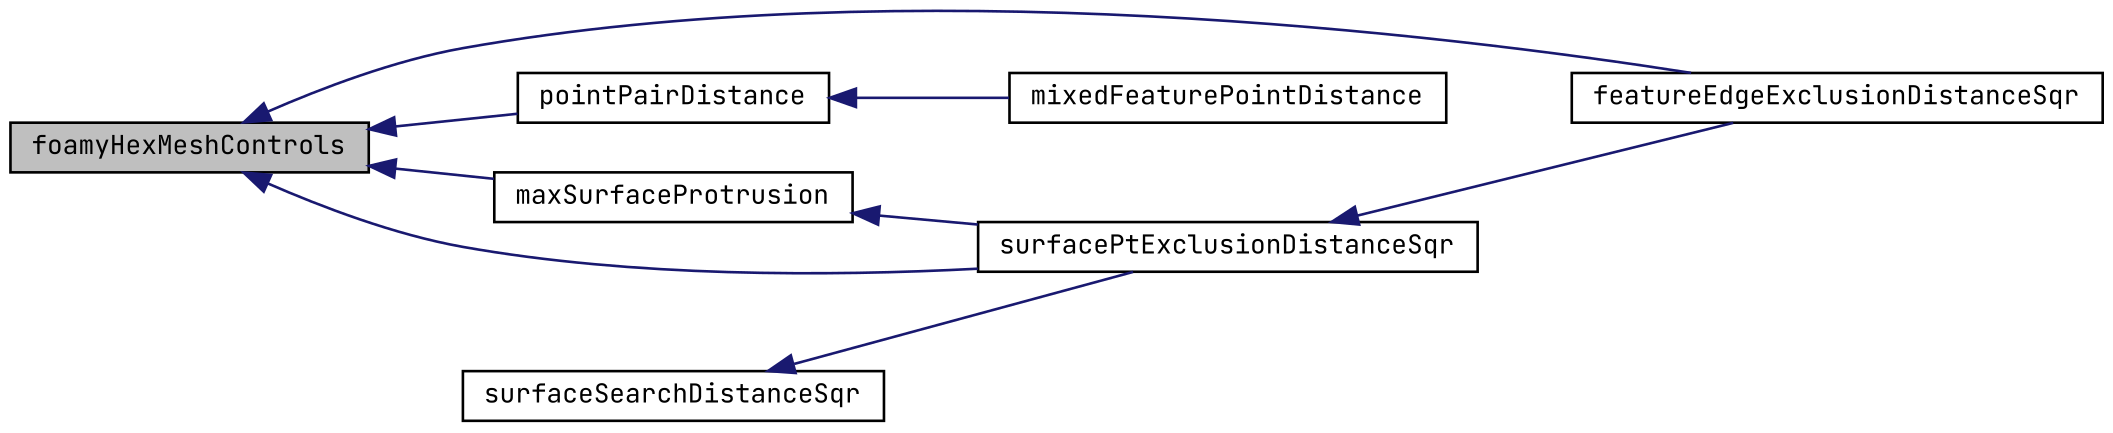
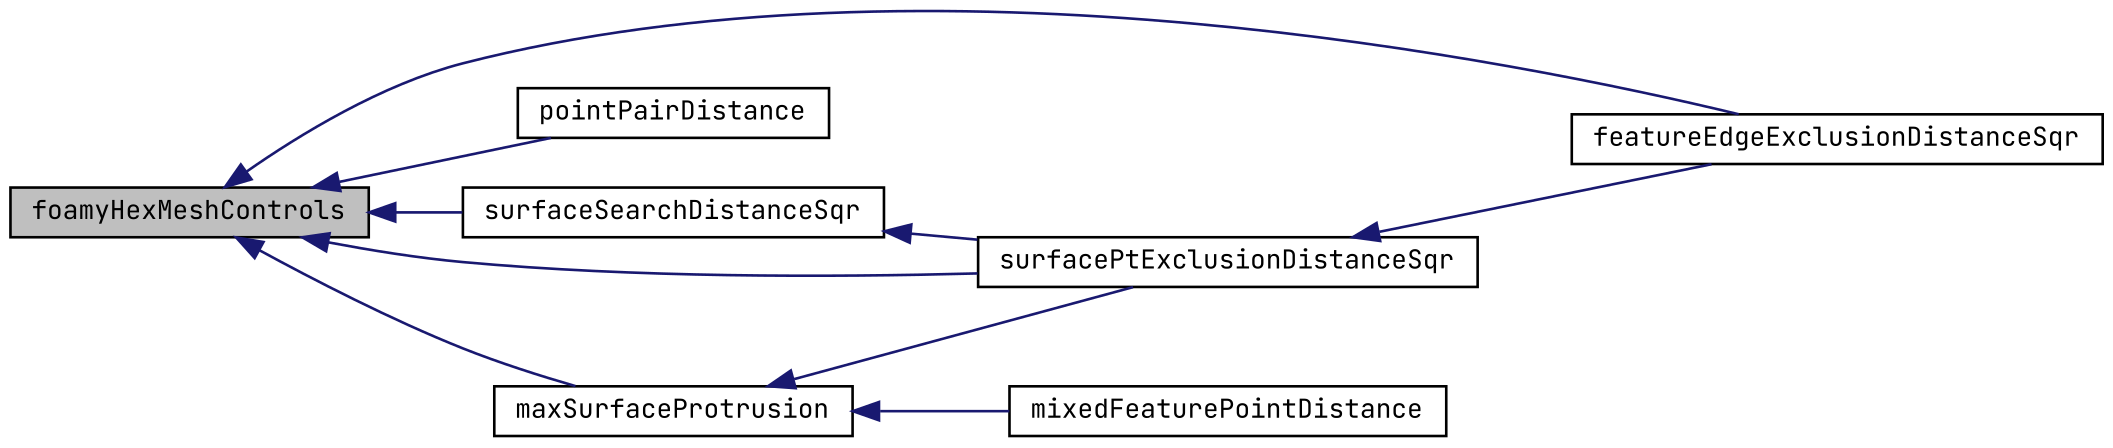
edge "mixedFeaturePointDistance" -> "pointPairDistance": now "mixedFeaturePointDistance" -> "maxSurfaceProtrusion"
edge "surfaceSearchDistanceSqr" -> "foamyHexMeshControls": added
